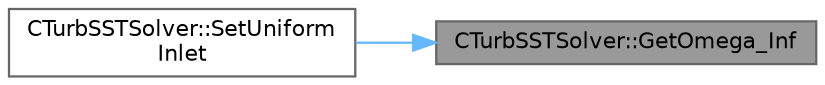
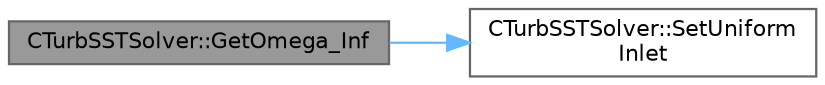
edge "CTurbSSTSolver::SetUniform Inlet" -> "CTurbSSTSolver::GetOmega_Inf": reversed
